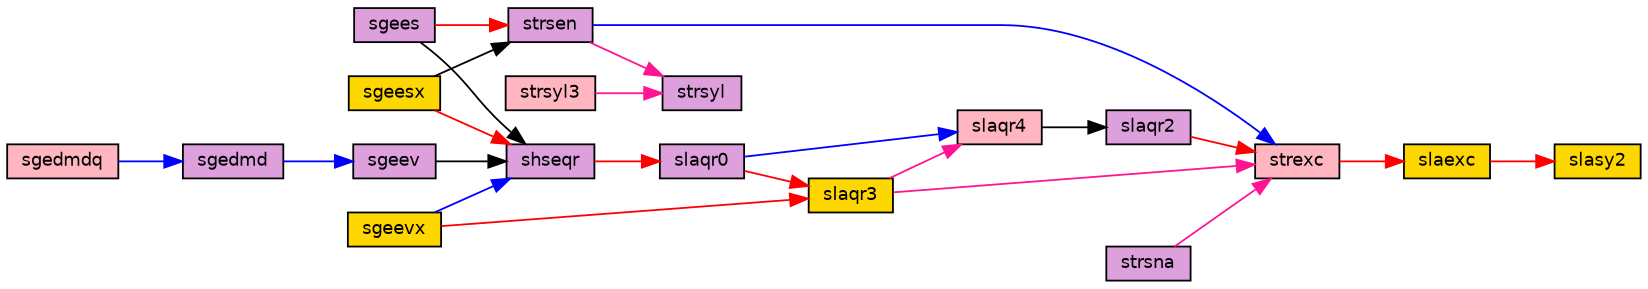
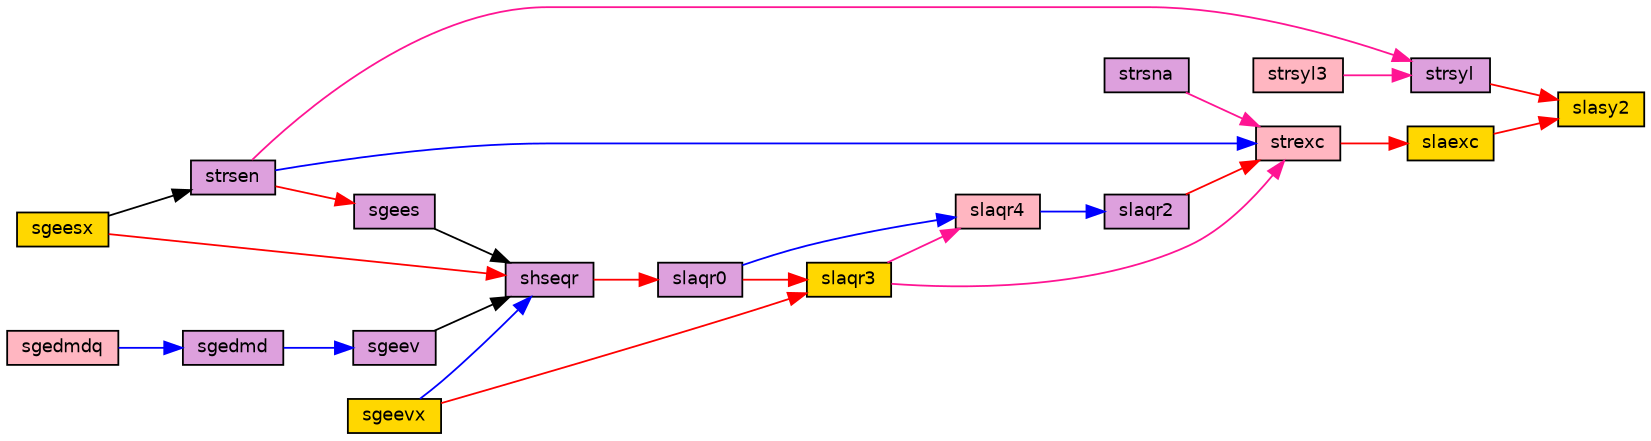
edge "sgees" -> "strsen": reversed
edge "strsyl" -> "slasy2": added
edge "slaqr4" -> "slaqr2": color black -> blue
